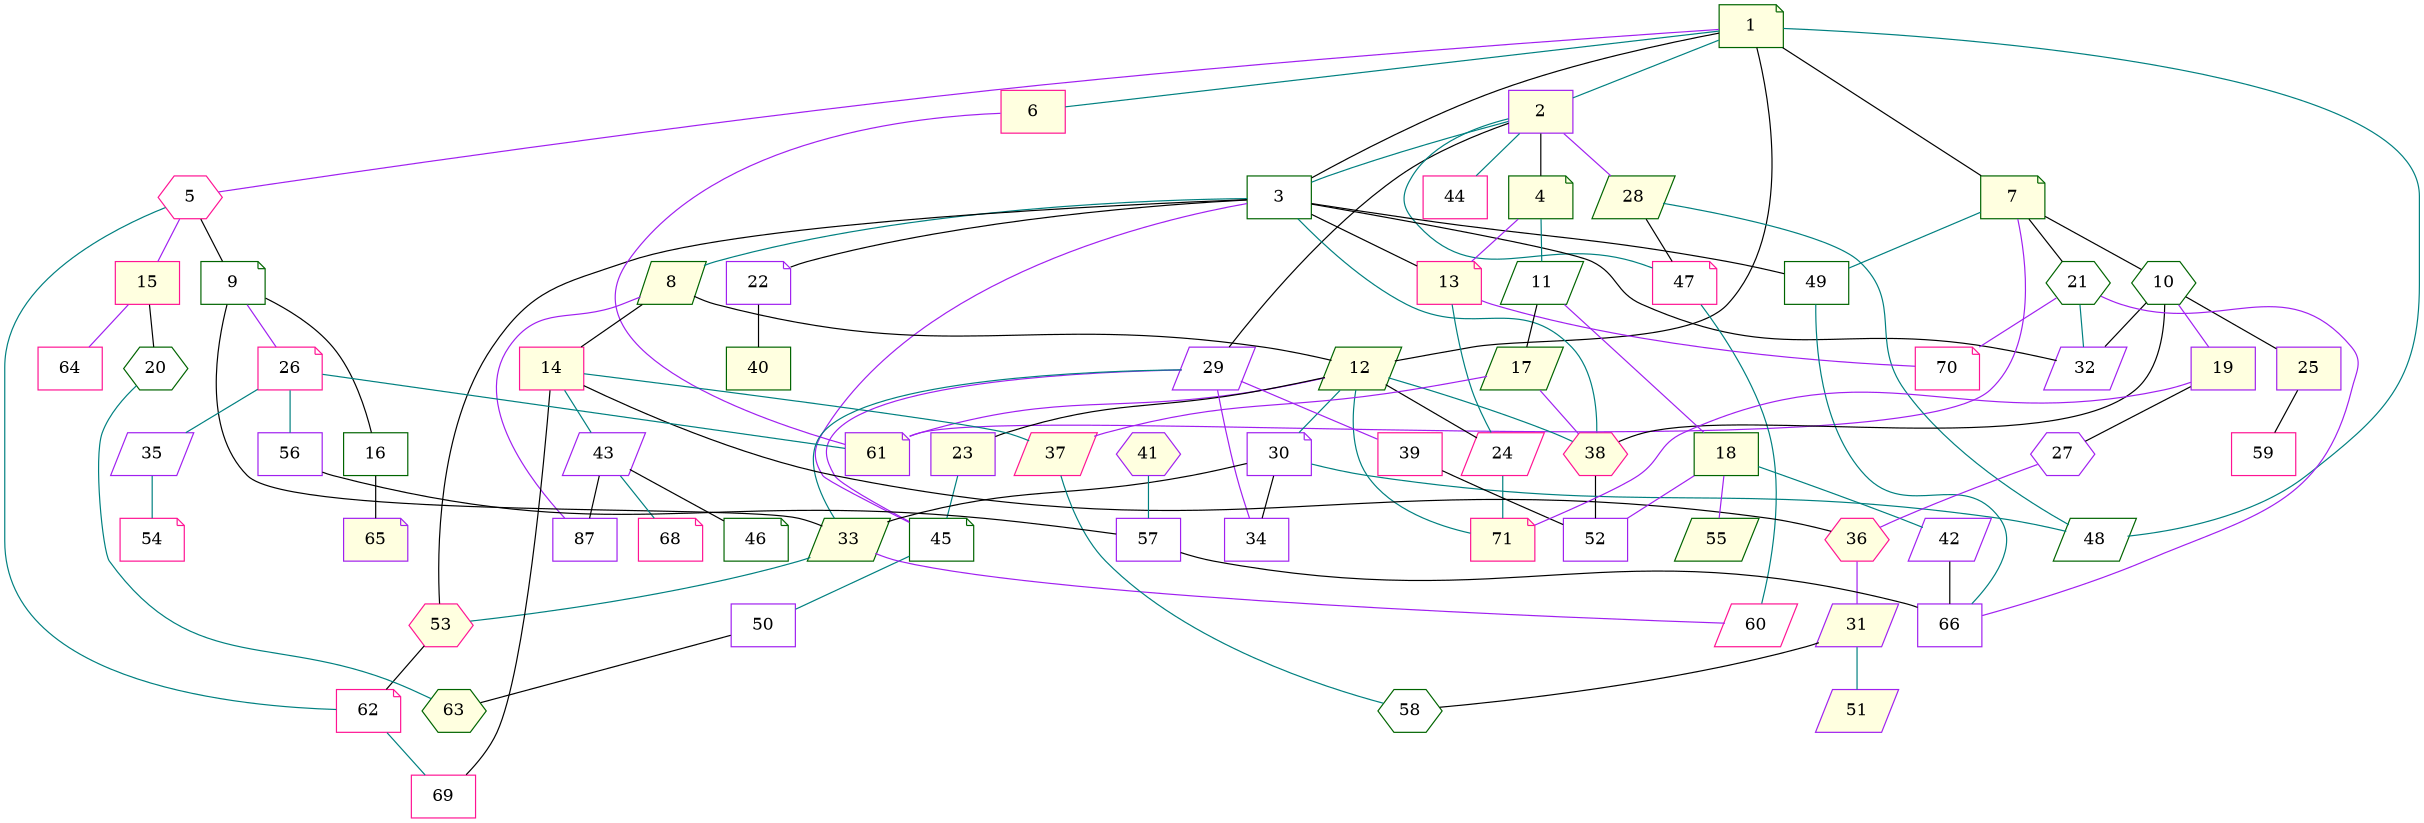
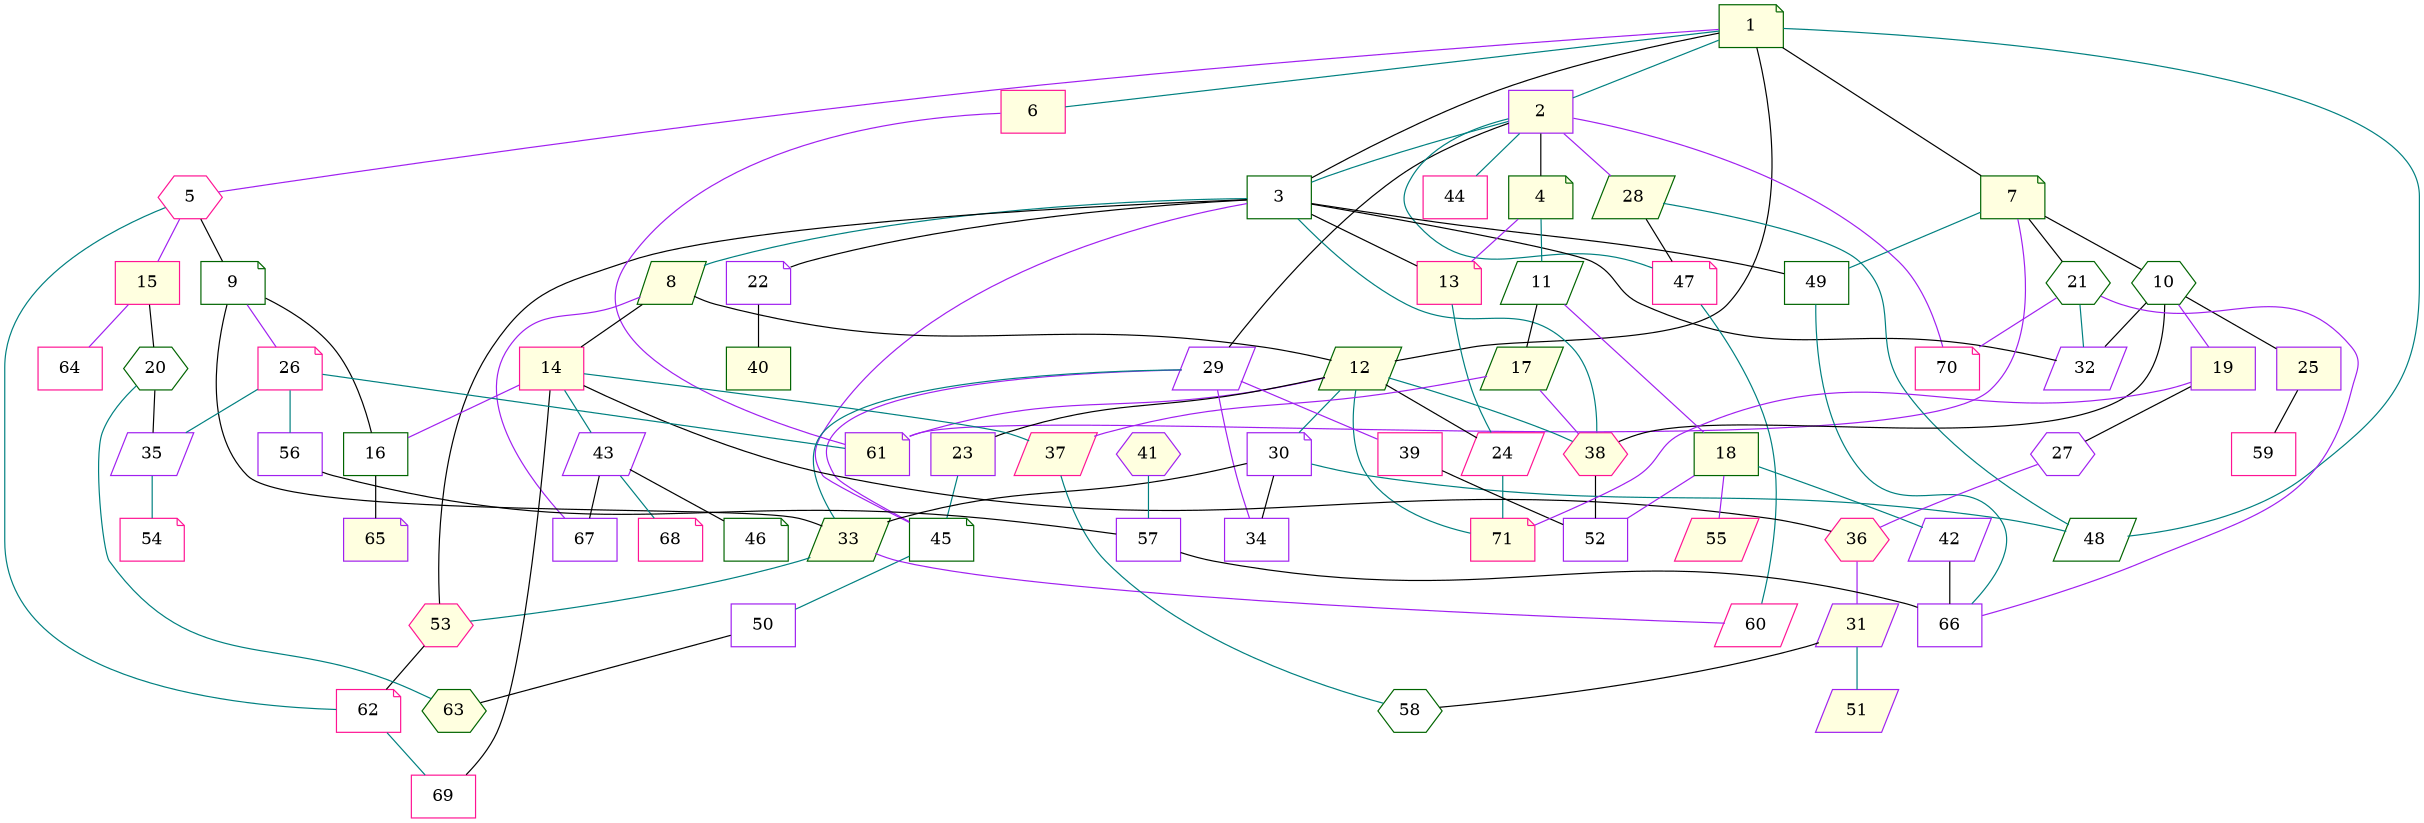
edge "13" -- "70": now "2" -- "70"
edge "14" -- "16": added
edge "20" -- "35": added
node "87": label "87" -> "67"
node "55": color darkgreen -> deeppink
